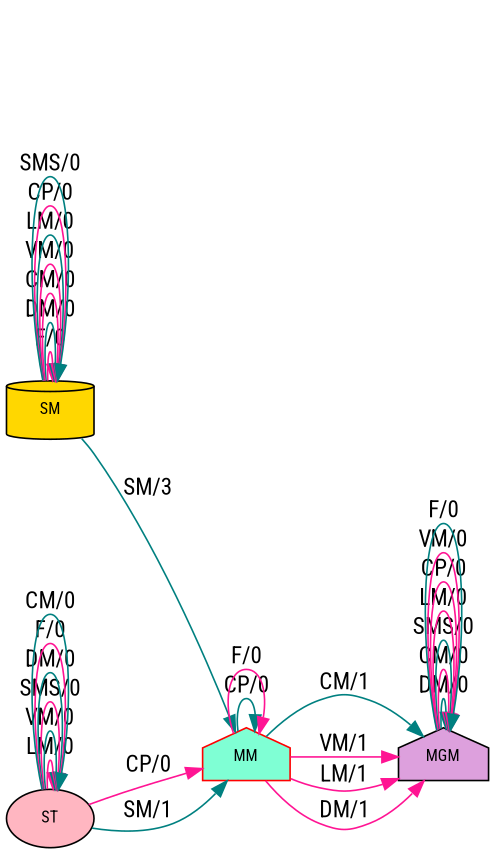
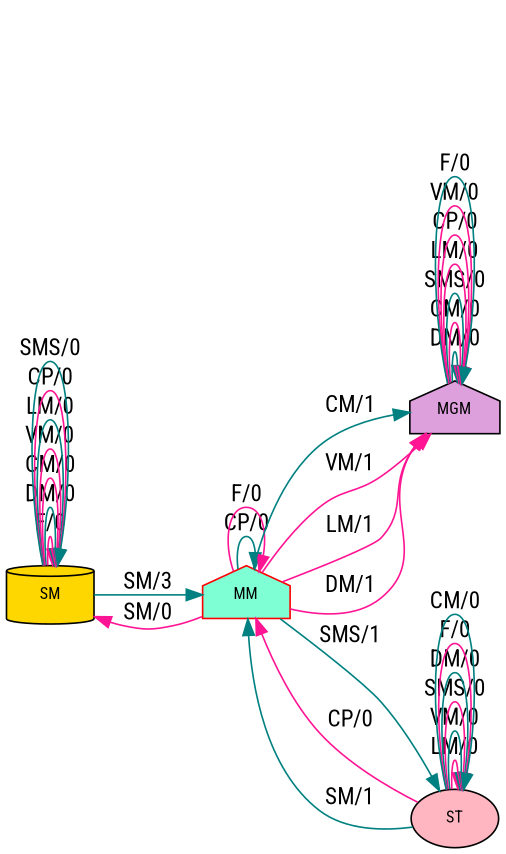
edge "MM" -> "SM": added, label "SM/0"
edge "MM" -> "ST": added, label "SMS/1"
